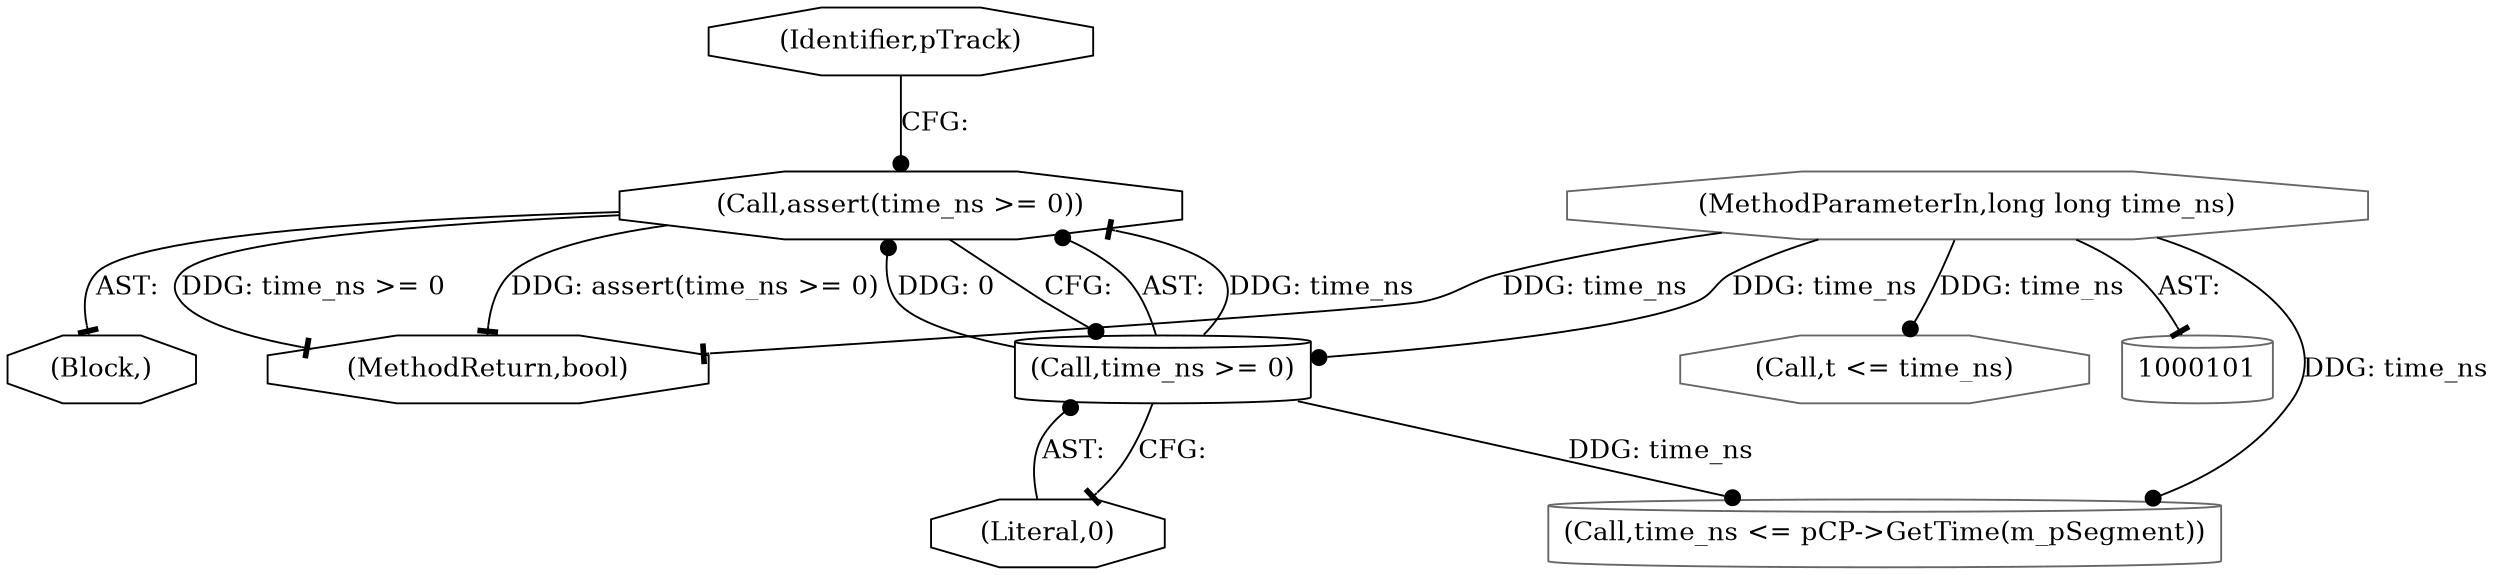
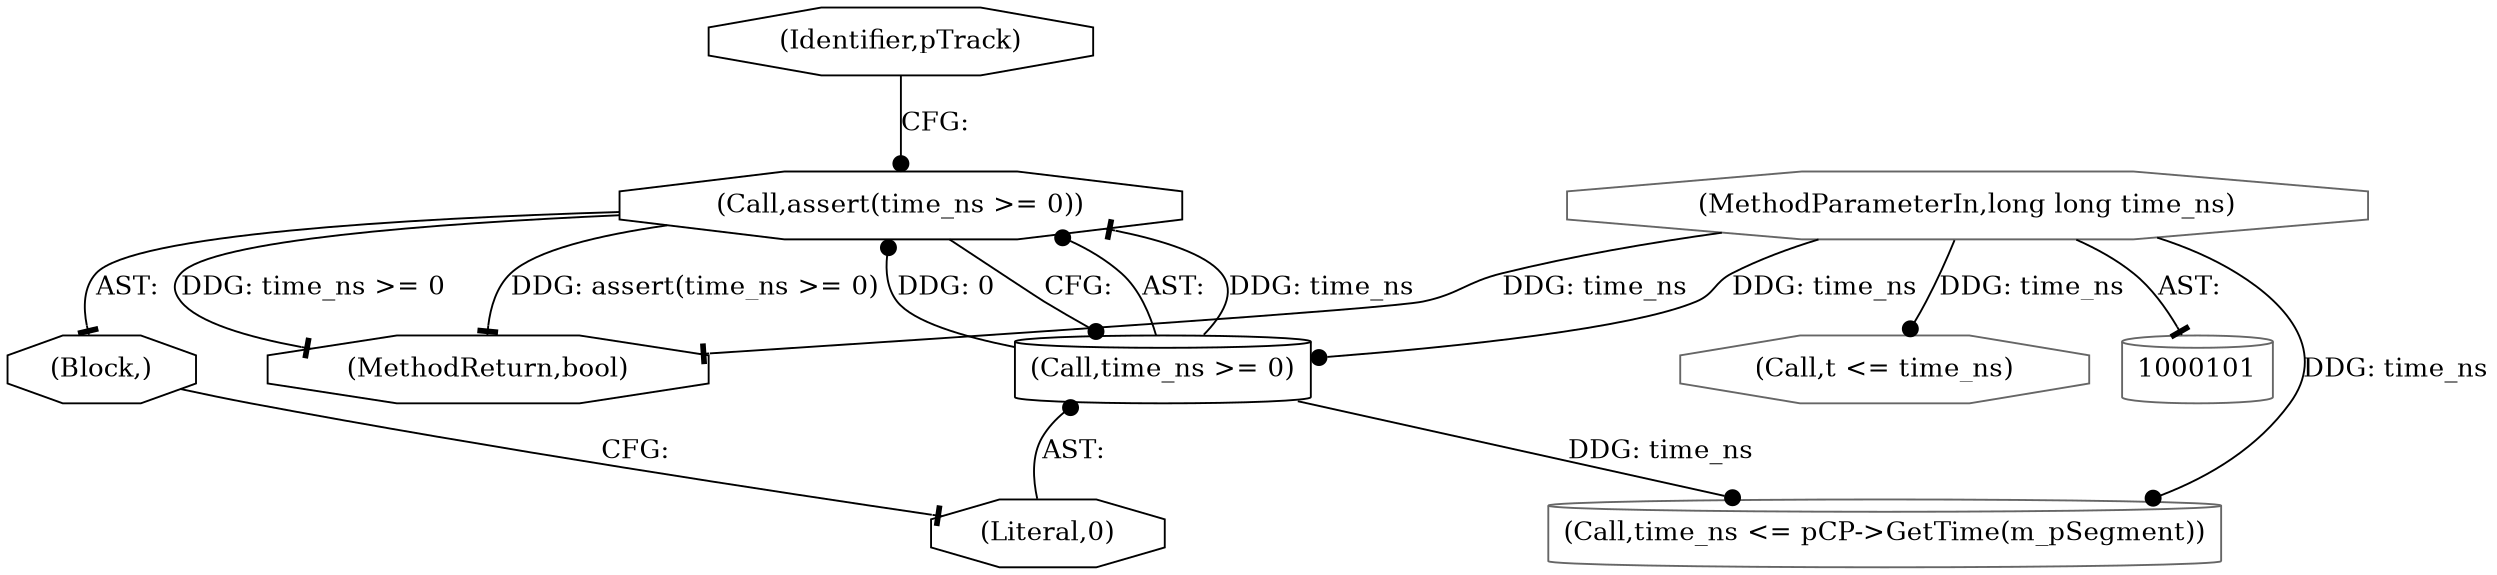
edge "(Call,time_ns >= 0)" -> "(Literal,0)": now "(Block,)" -> "(Literal,0)"
